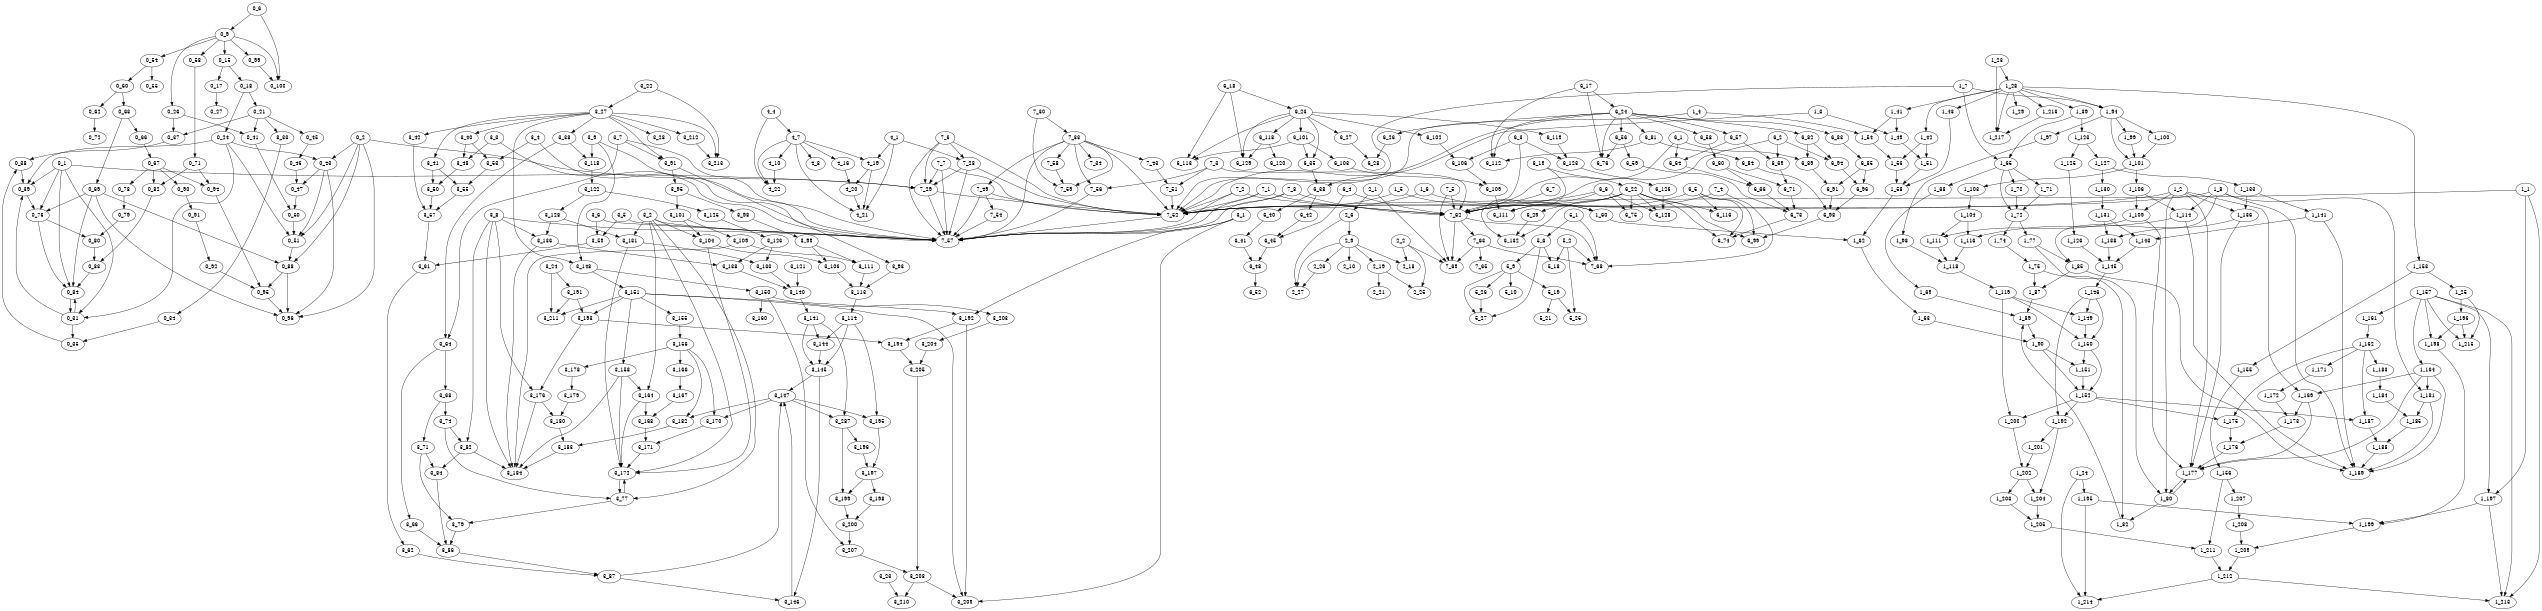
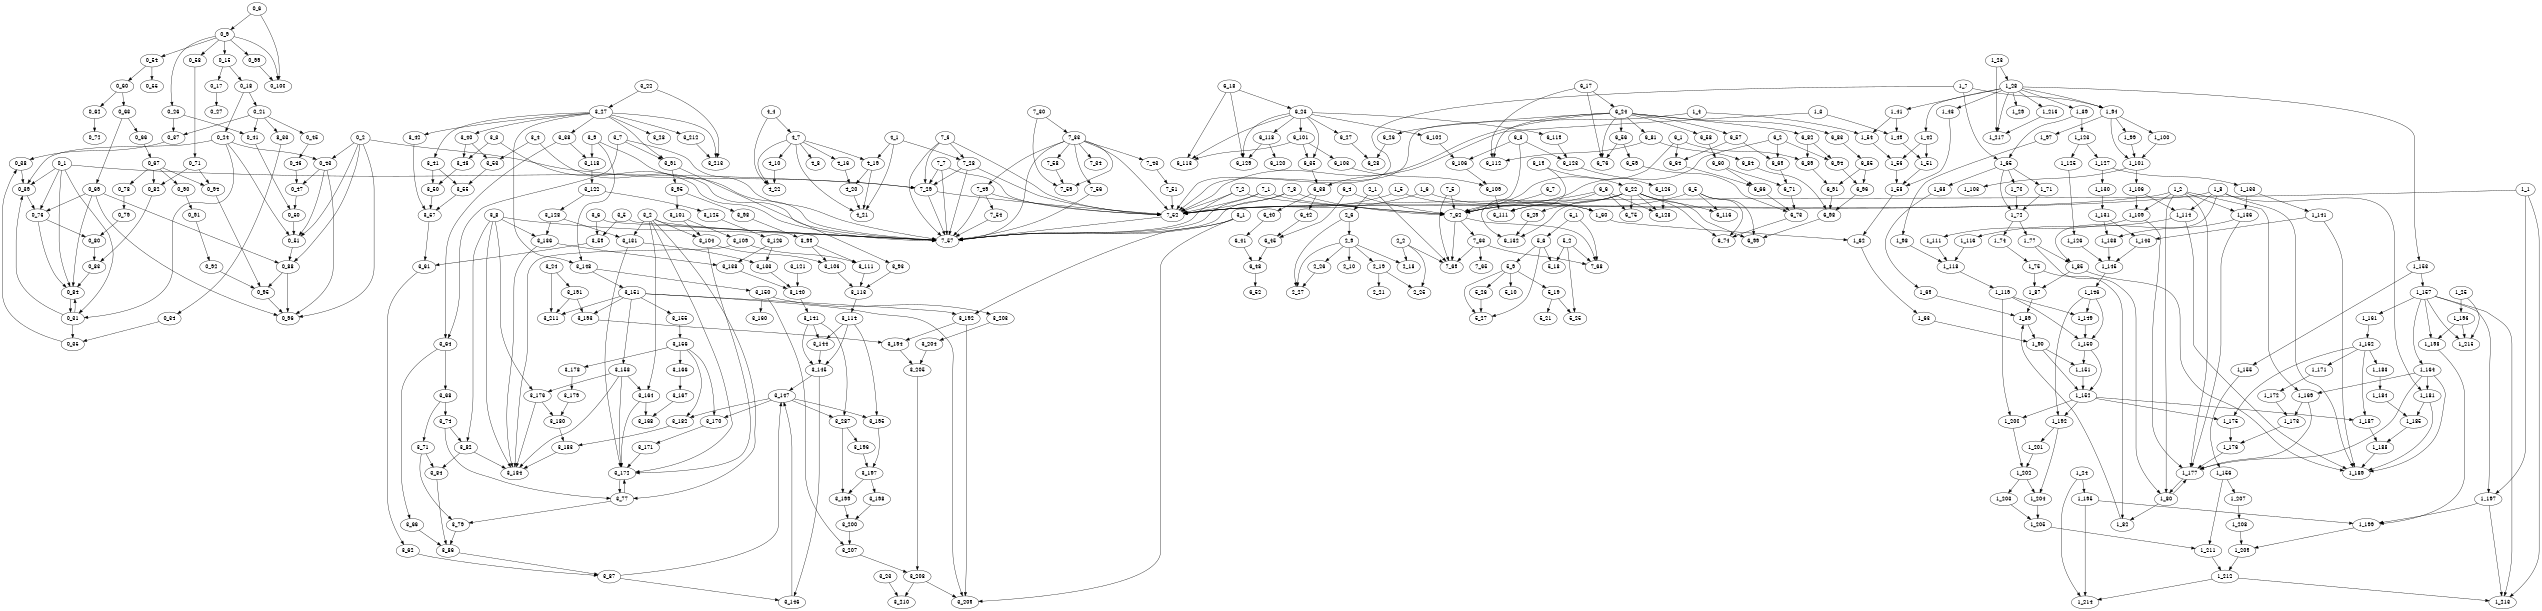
node "7_3": removed
node "7_4": removed
node "1_104": removed
edge "1_153" -> "1_25": now "1_153" -> "1_157"
edge "3_193" -> "3_176": now "3_158" -> "3_176"
edge "3_168" -> "3_171": removed
